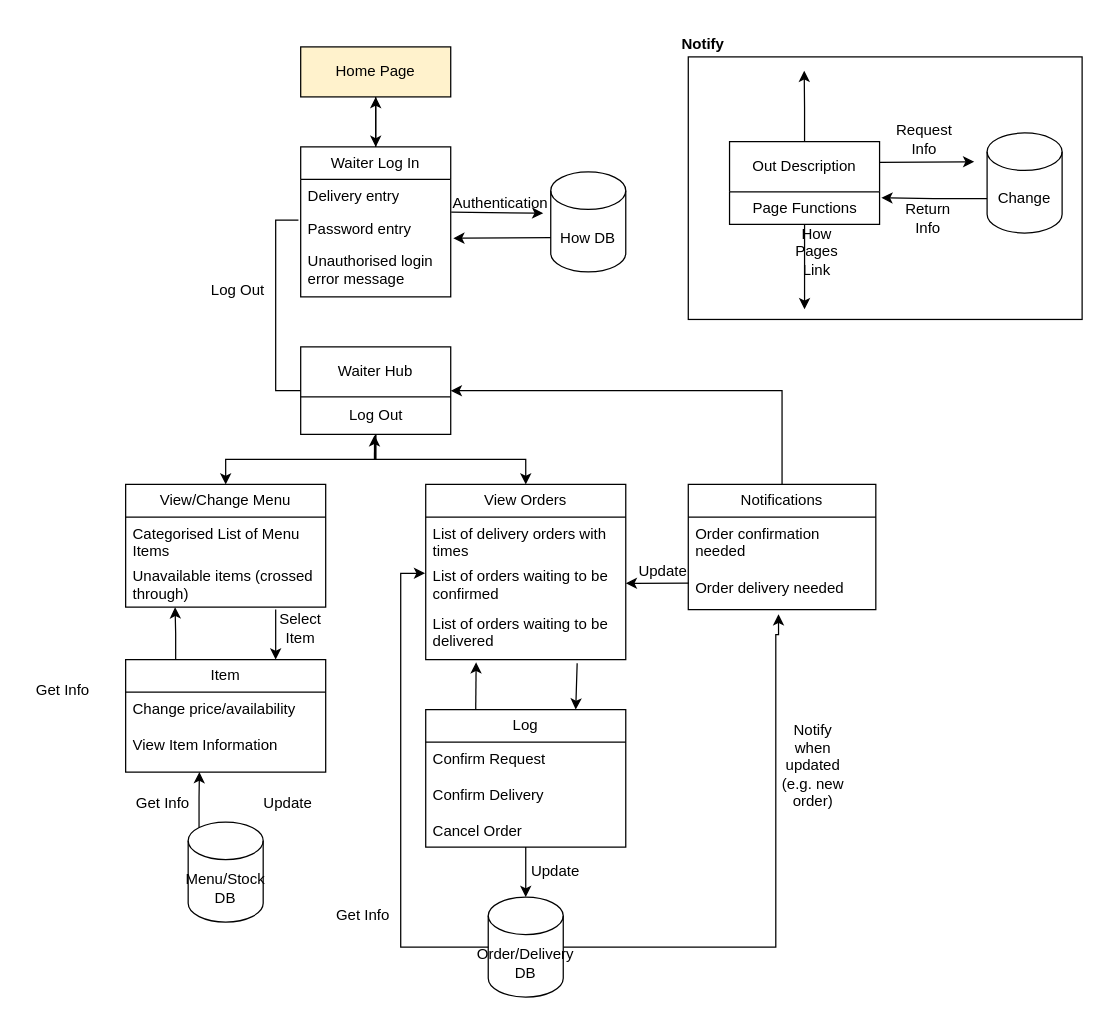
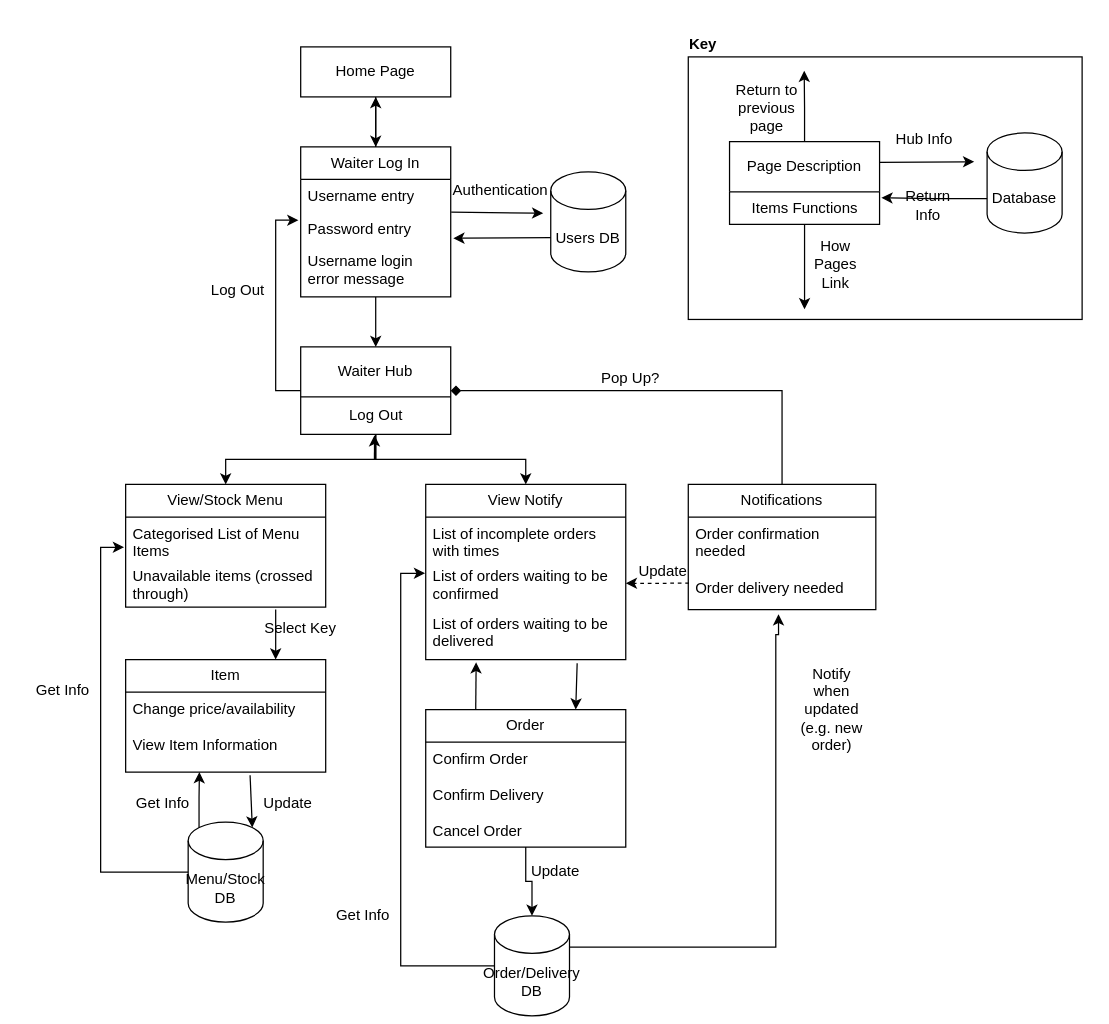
node "Notify": label "Notify" -> "Key"
node "Home Page": fillcolor #fff2cc -> #ffffff
node "Return to previous page": added
node "Request Info": label "Request Info" -> "Hub Info"
node "Out Description": label "Out Description" -> "Page Description"
node "Delivery entry": label "Delivery entry" -> "Username entry"
node "Change": label "Change" -> "Database"
node "Authentication": moved (501, 203) -> (501, 191)
node "Page Functions": label "Page Functions" -> "Items Functions"
node "Return Info": moved (928, 218) -> (928, 205)
edge "Password entry" -- "Waiter Hub": arrowhead none -> classic
node "How DB": label "How DB" -> "Users DB"
node "How Pages Link": moved (817, 252) -> (836, 264)
node "Unauthorised login error message": label "Unauthorised login error message" -> "Username login error message"
edge "Waiter Log In" -> "Waiter Hub": added
node "Pop Up?": added
edge "Notifications" -> "Waiter Hub": arrowhead classic -> diamond
node "View/Change Menu": label "View/Change Menu" -> "View/Stock Menu"
node "View Orders": label "View Orders" -> "View Notify"
node "List of delivery orders with times": label "List of delivery orders with times" -> "List of incomplete orders with times"
edge "Order confirmation needed Order delivery needed" -> "List of orders waiting to be confirmed": style solid -> dashed
node "Select Item": label "Select Item" -> "Select Key"
edge "Item" -> "Unavailable items (crossed through)": removed
node "Log": label "Log" -> "Order"
edge "Menu/Stock DB" -> "Categorised List of Menu Items": added
node "Notify when updated (e.g. new order)": moved (813, 766) -> (832, 709)
node "Confirm Request Confirm Delivery Cancel Order": label "Confirm Request Confirm Delivery Cancel Order" -> "Confirm Order Confirm Delivery Cancel Order"
edge "Change price/availability View Item Information" -> "Menu/Stock DB": added
node "Order/Delivery DB": moved (526, 947) -> (532, 966)
